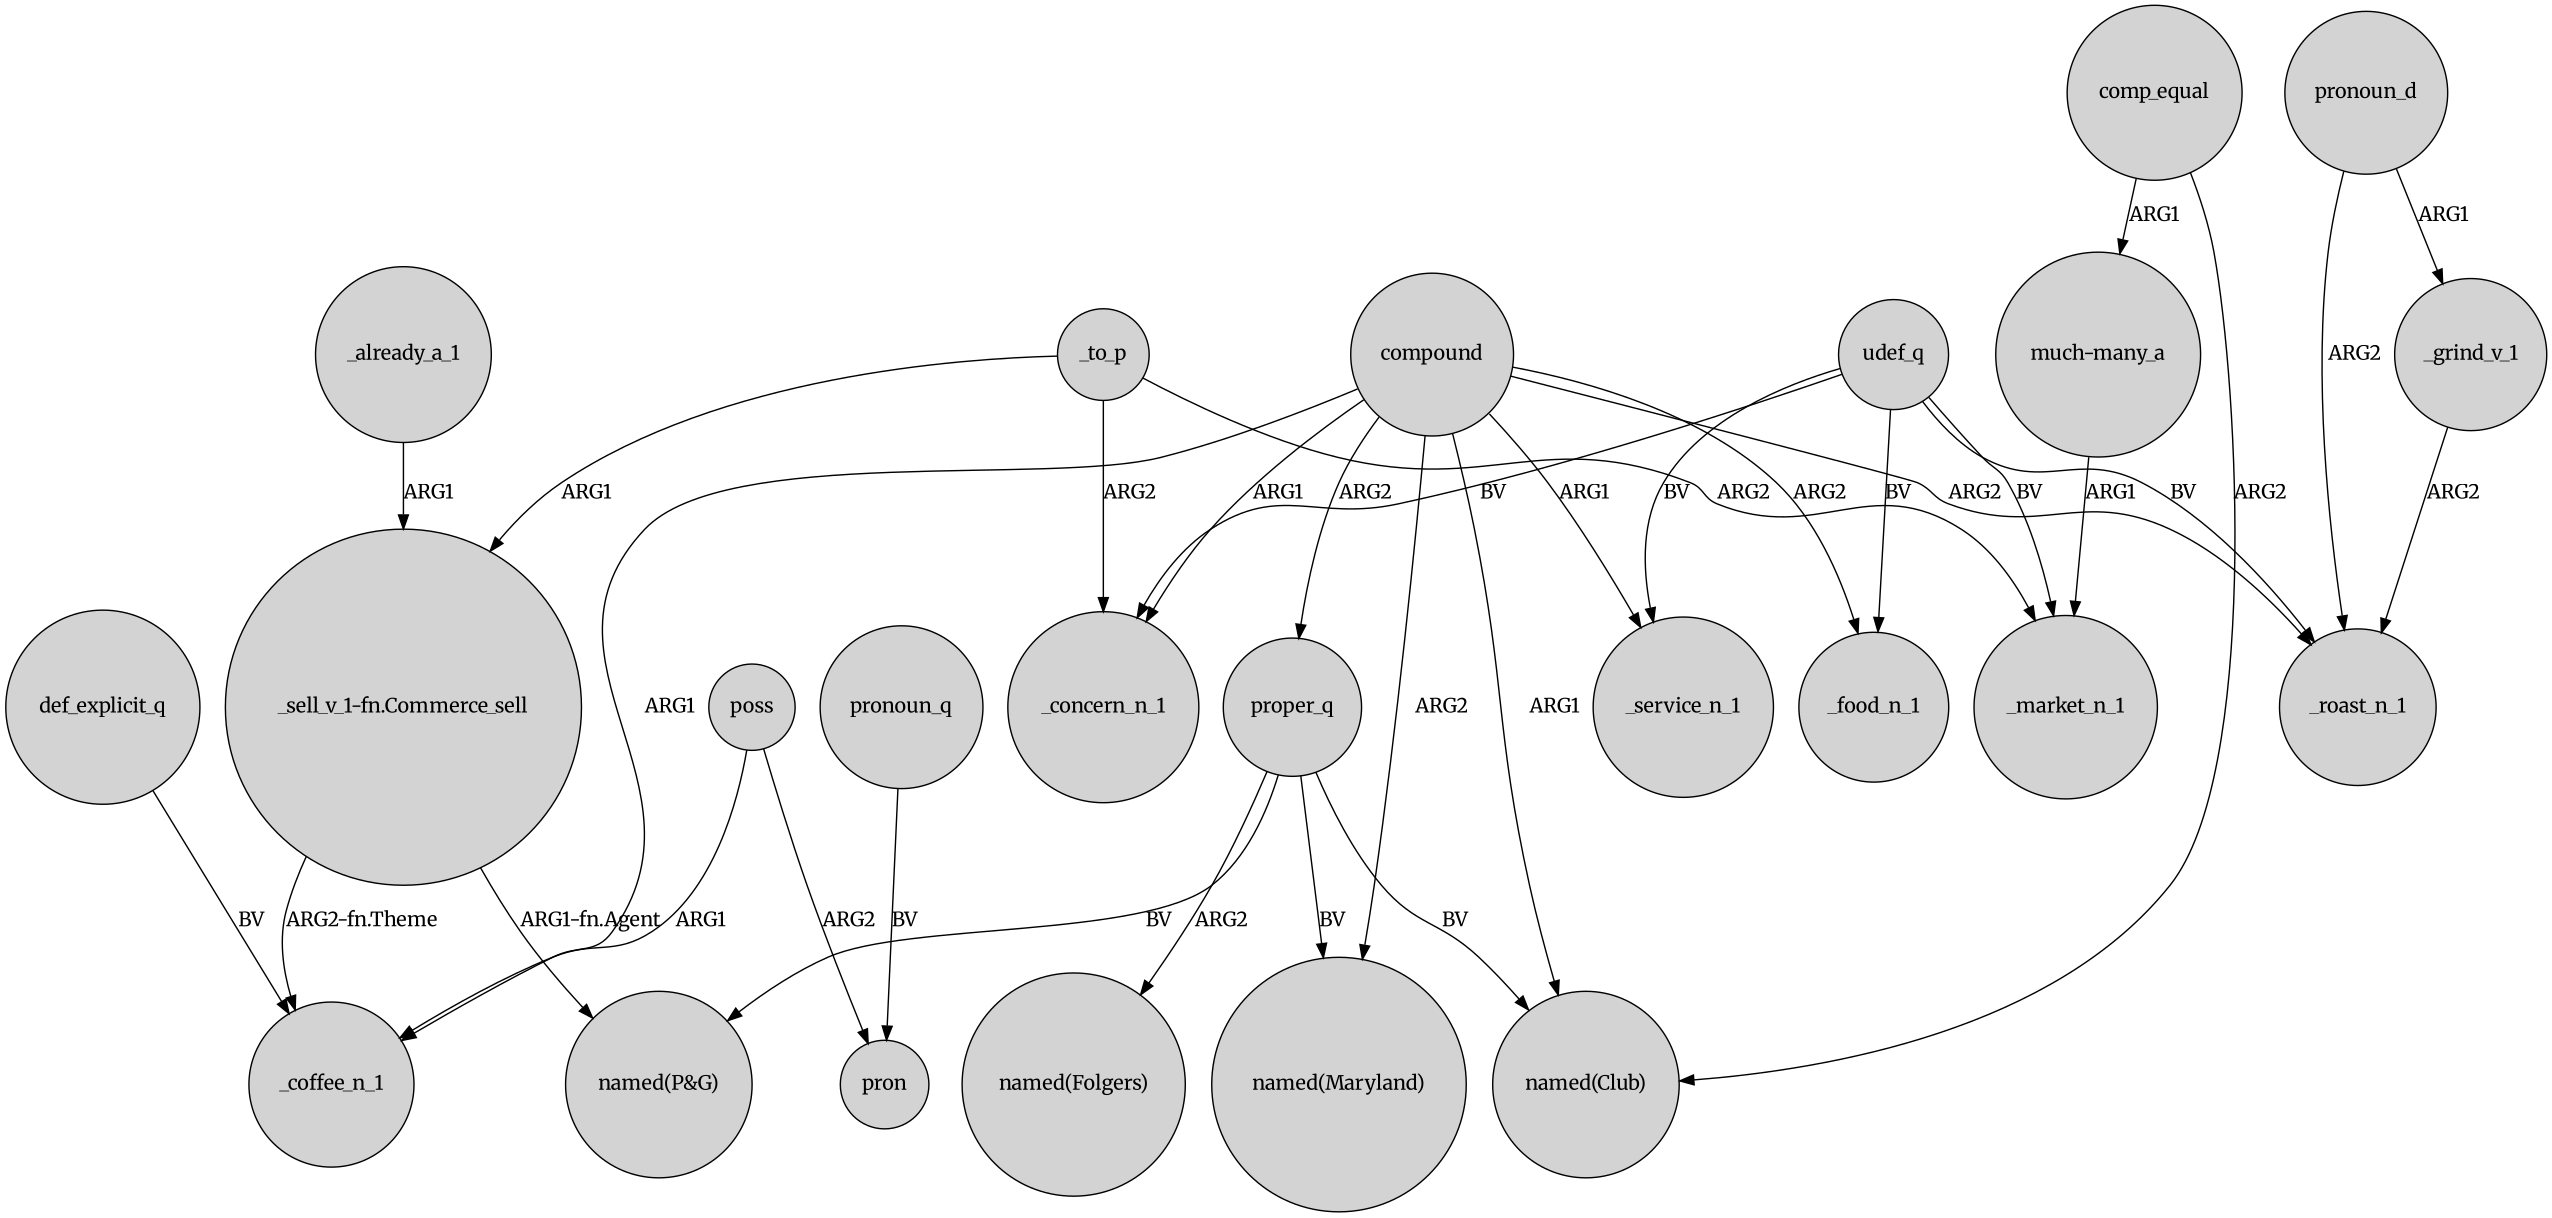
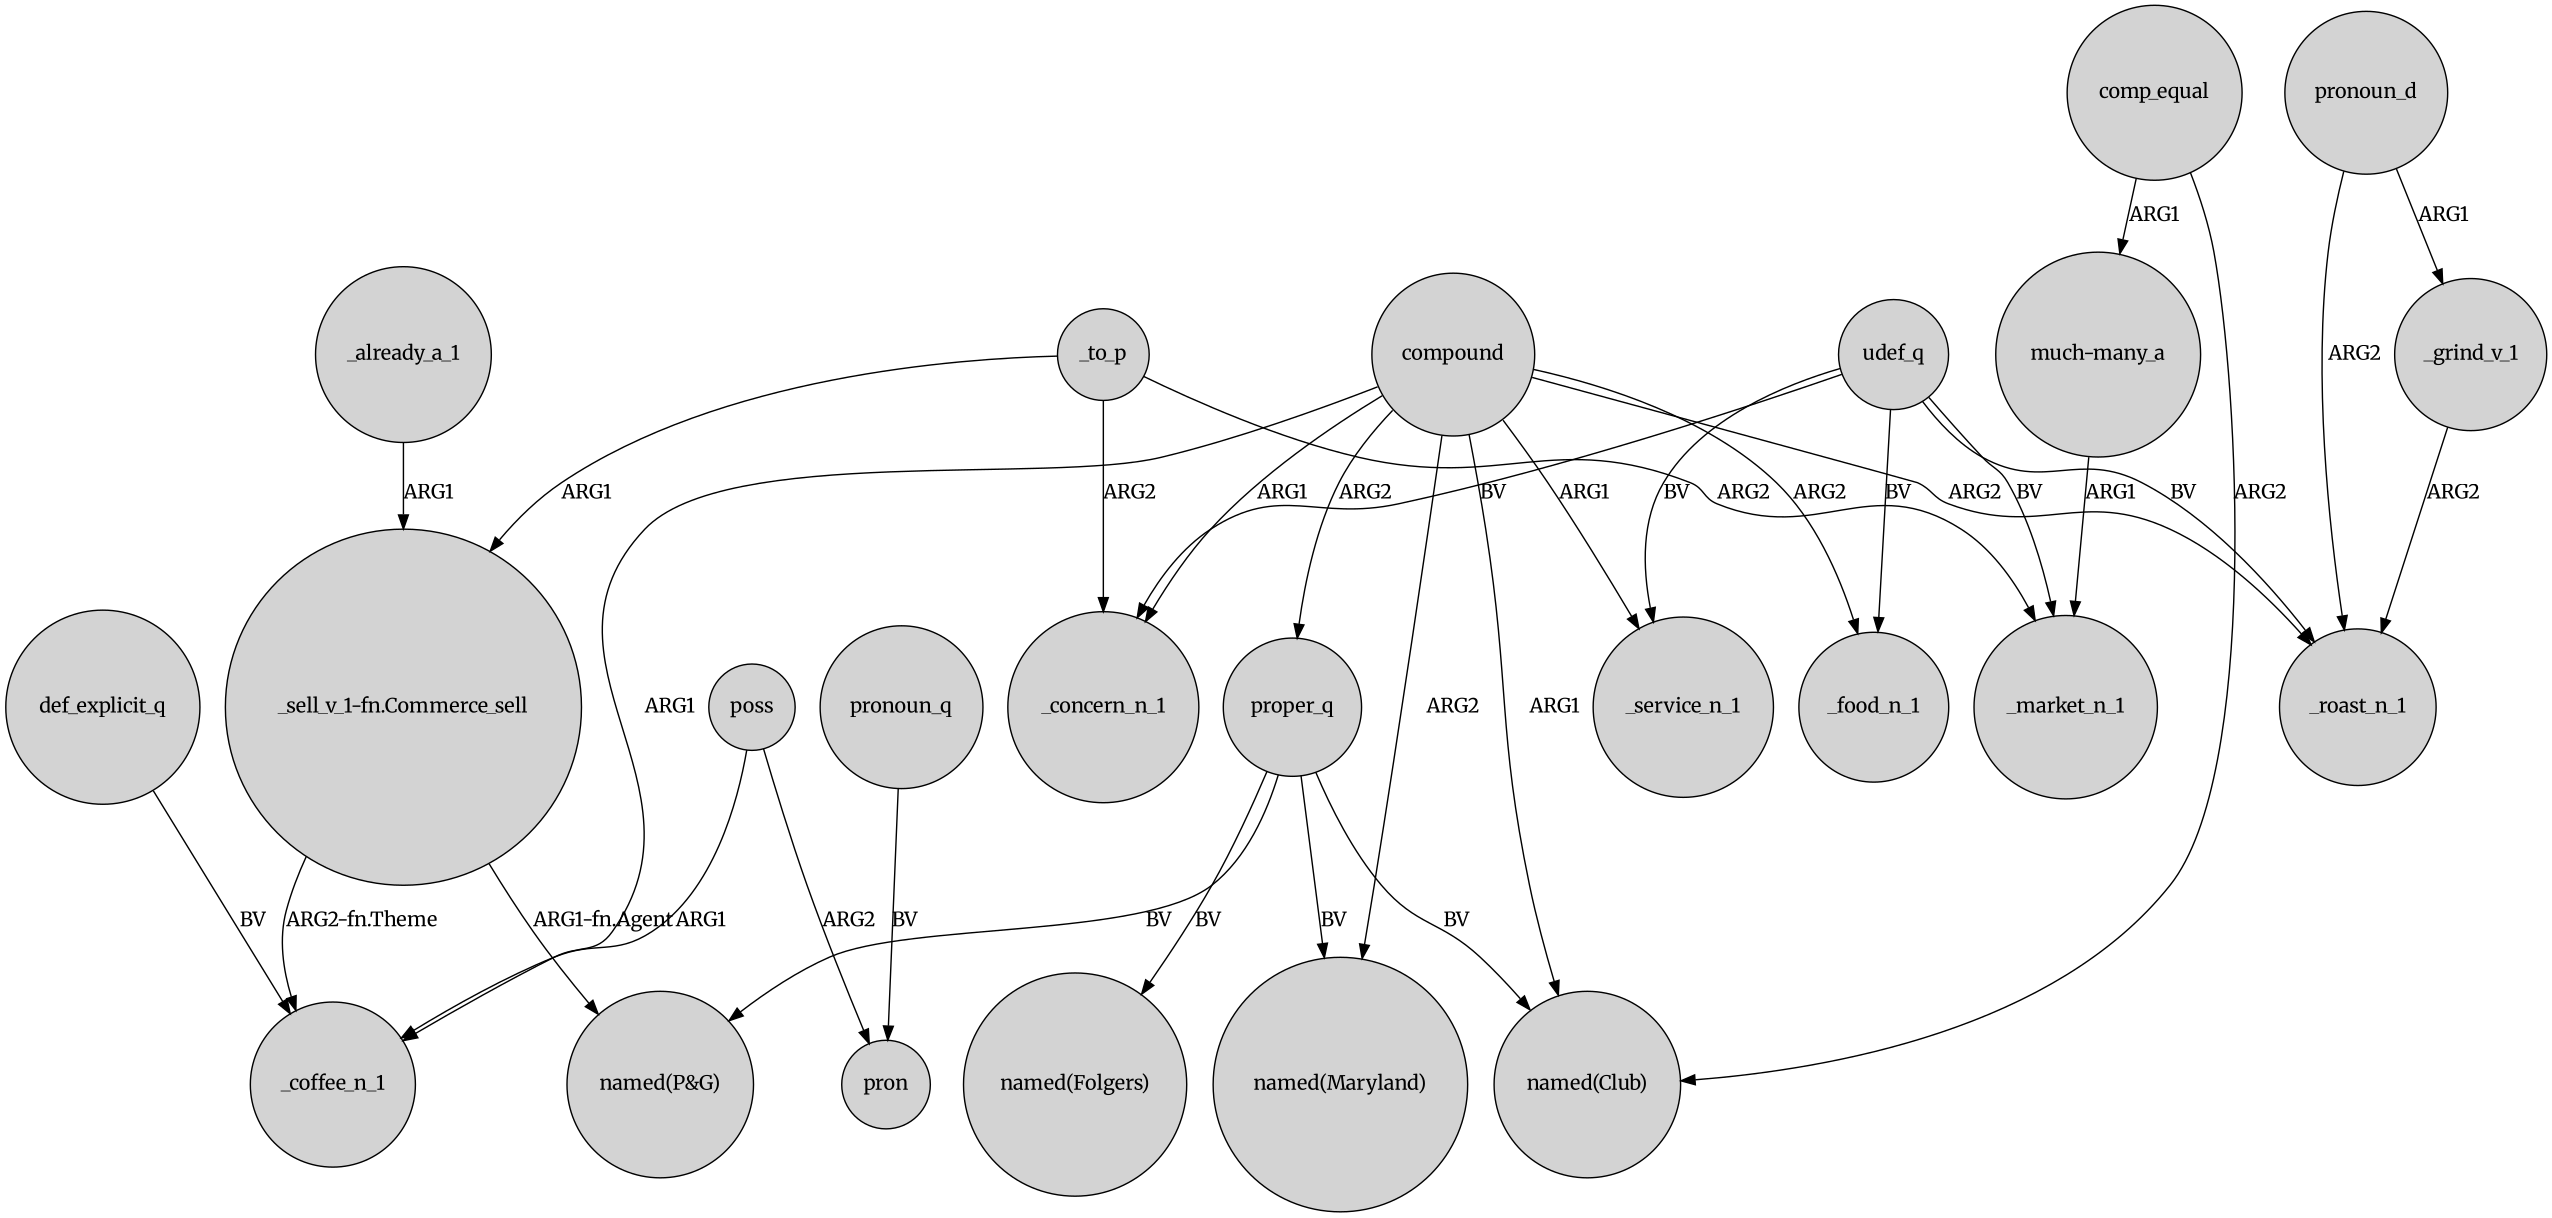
edge "proper_q" -> "named(Folgers)": label "ARG2" -> "BV"
